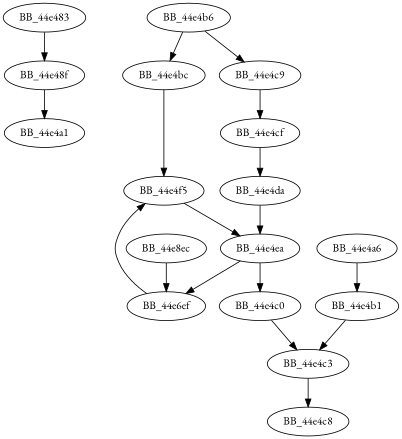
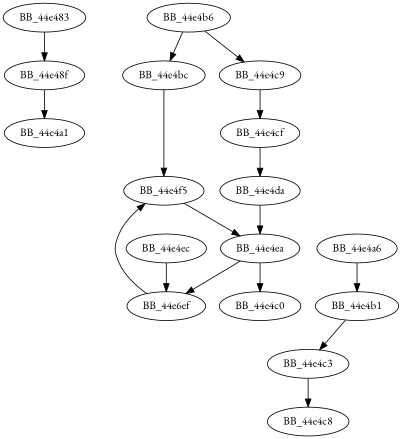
node "BB_44e8ec": label "BB_44e8ec" -> "BB_44e4ec"
edge "BB_44e4c0" -> "BB_44e4c3": removed
